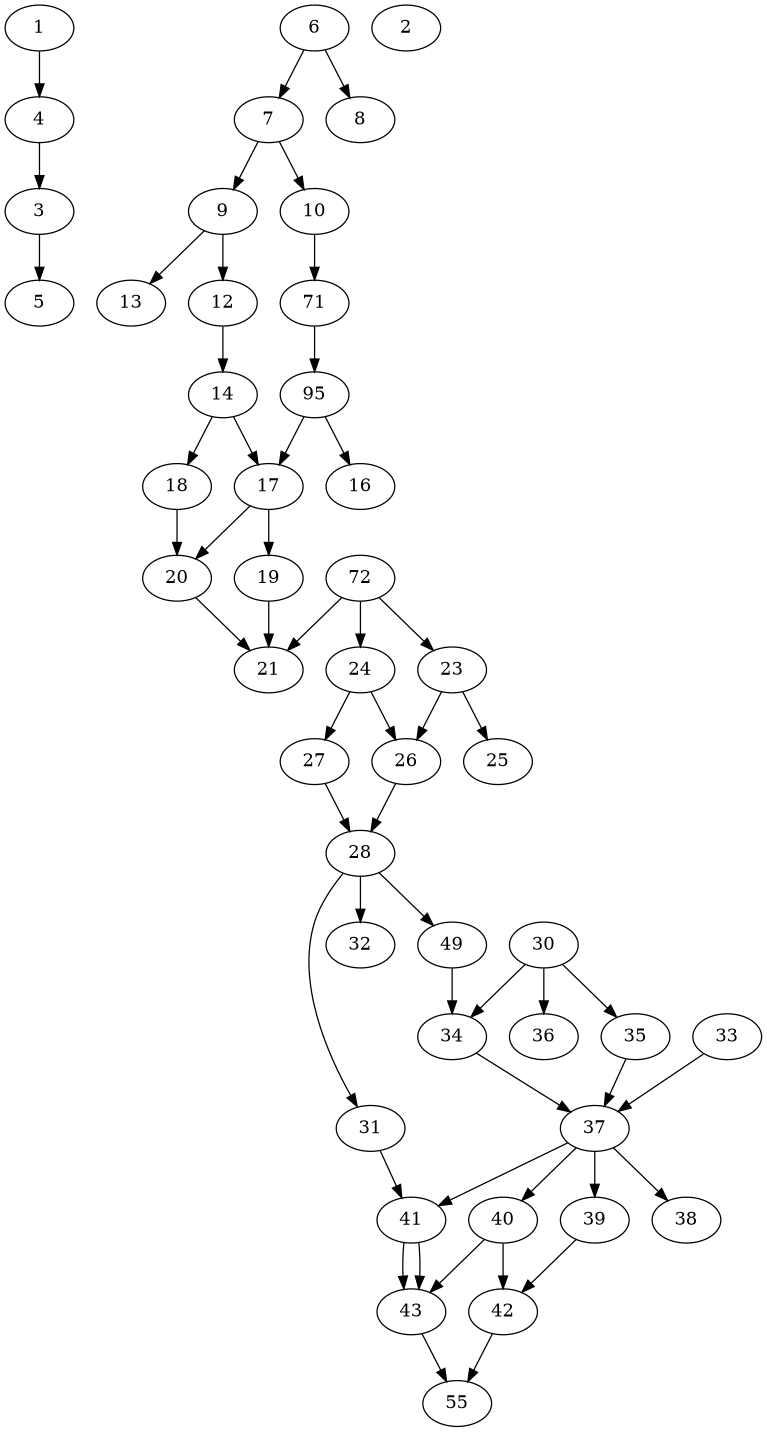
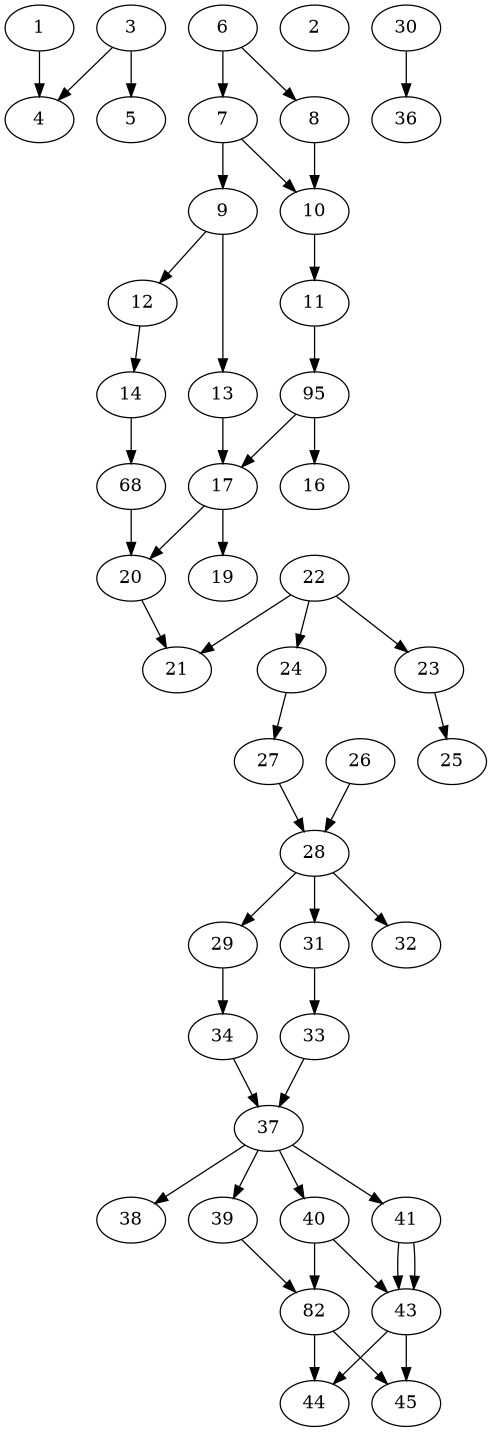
edge "4" -> "3": reversed
edge "8" -> "10": added
node "71": label "71" -> "11"
edge "14" -> "17": now "13" -> "17"
node "18": label "18" -> "68"
node "72": label "72" -> "22"
edge "19" -> "21": removed
edge "24" -> "26": removed
edge "23" -> "26": removed
node "49": label "49" -> "29"
edge "30" -> "34": removed
node "35": removed
edge "31" -> "41": now "31" -> "33"
node "42": label "42" -> "82"
node "44": added
node "55": label "55" -> "45"
